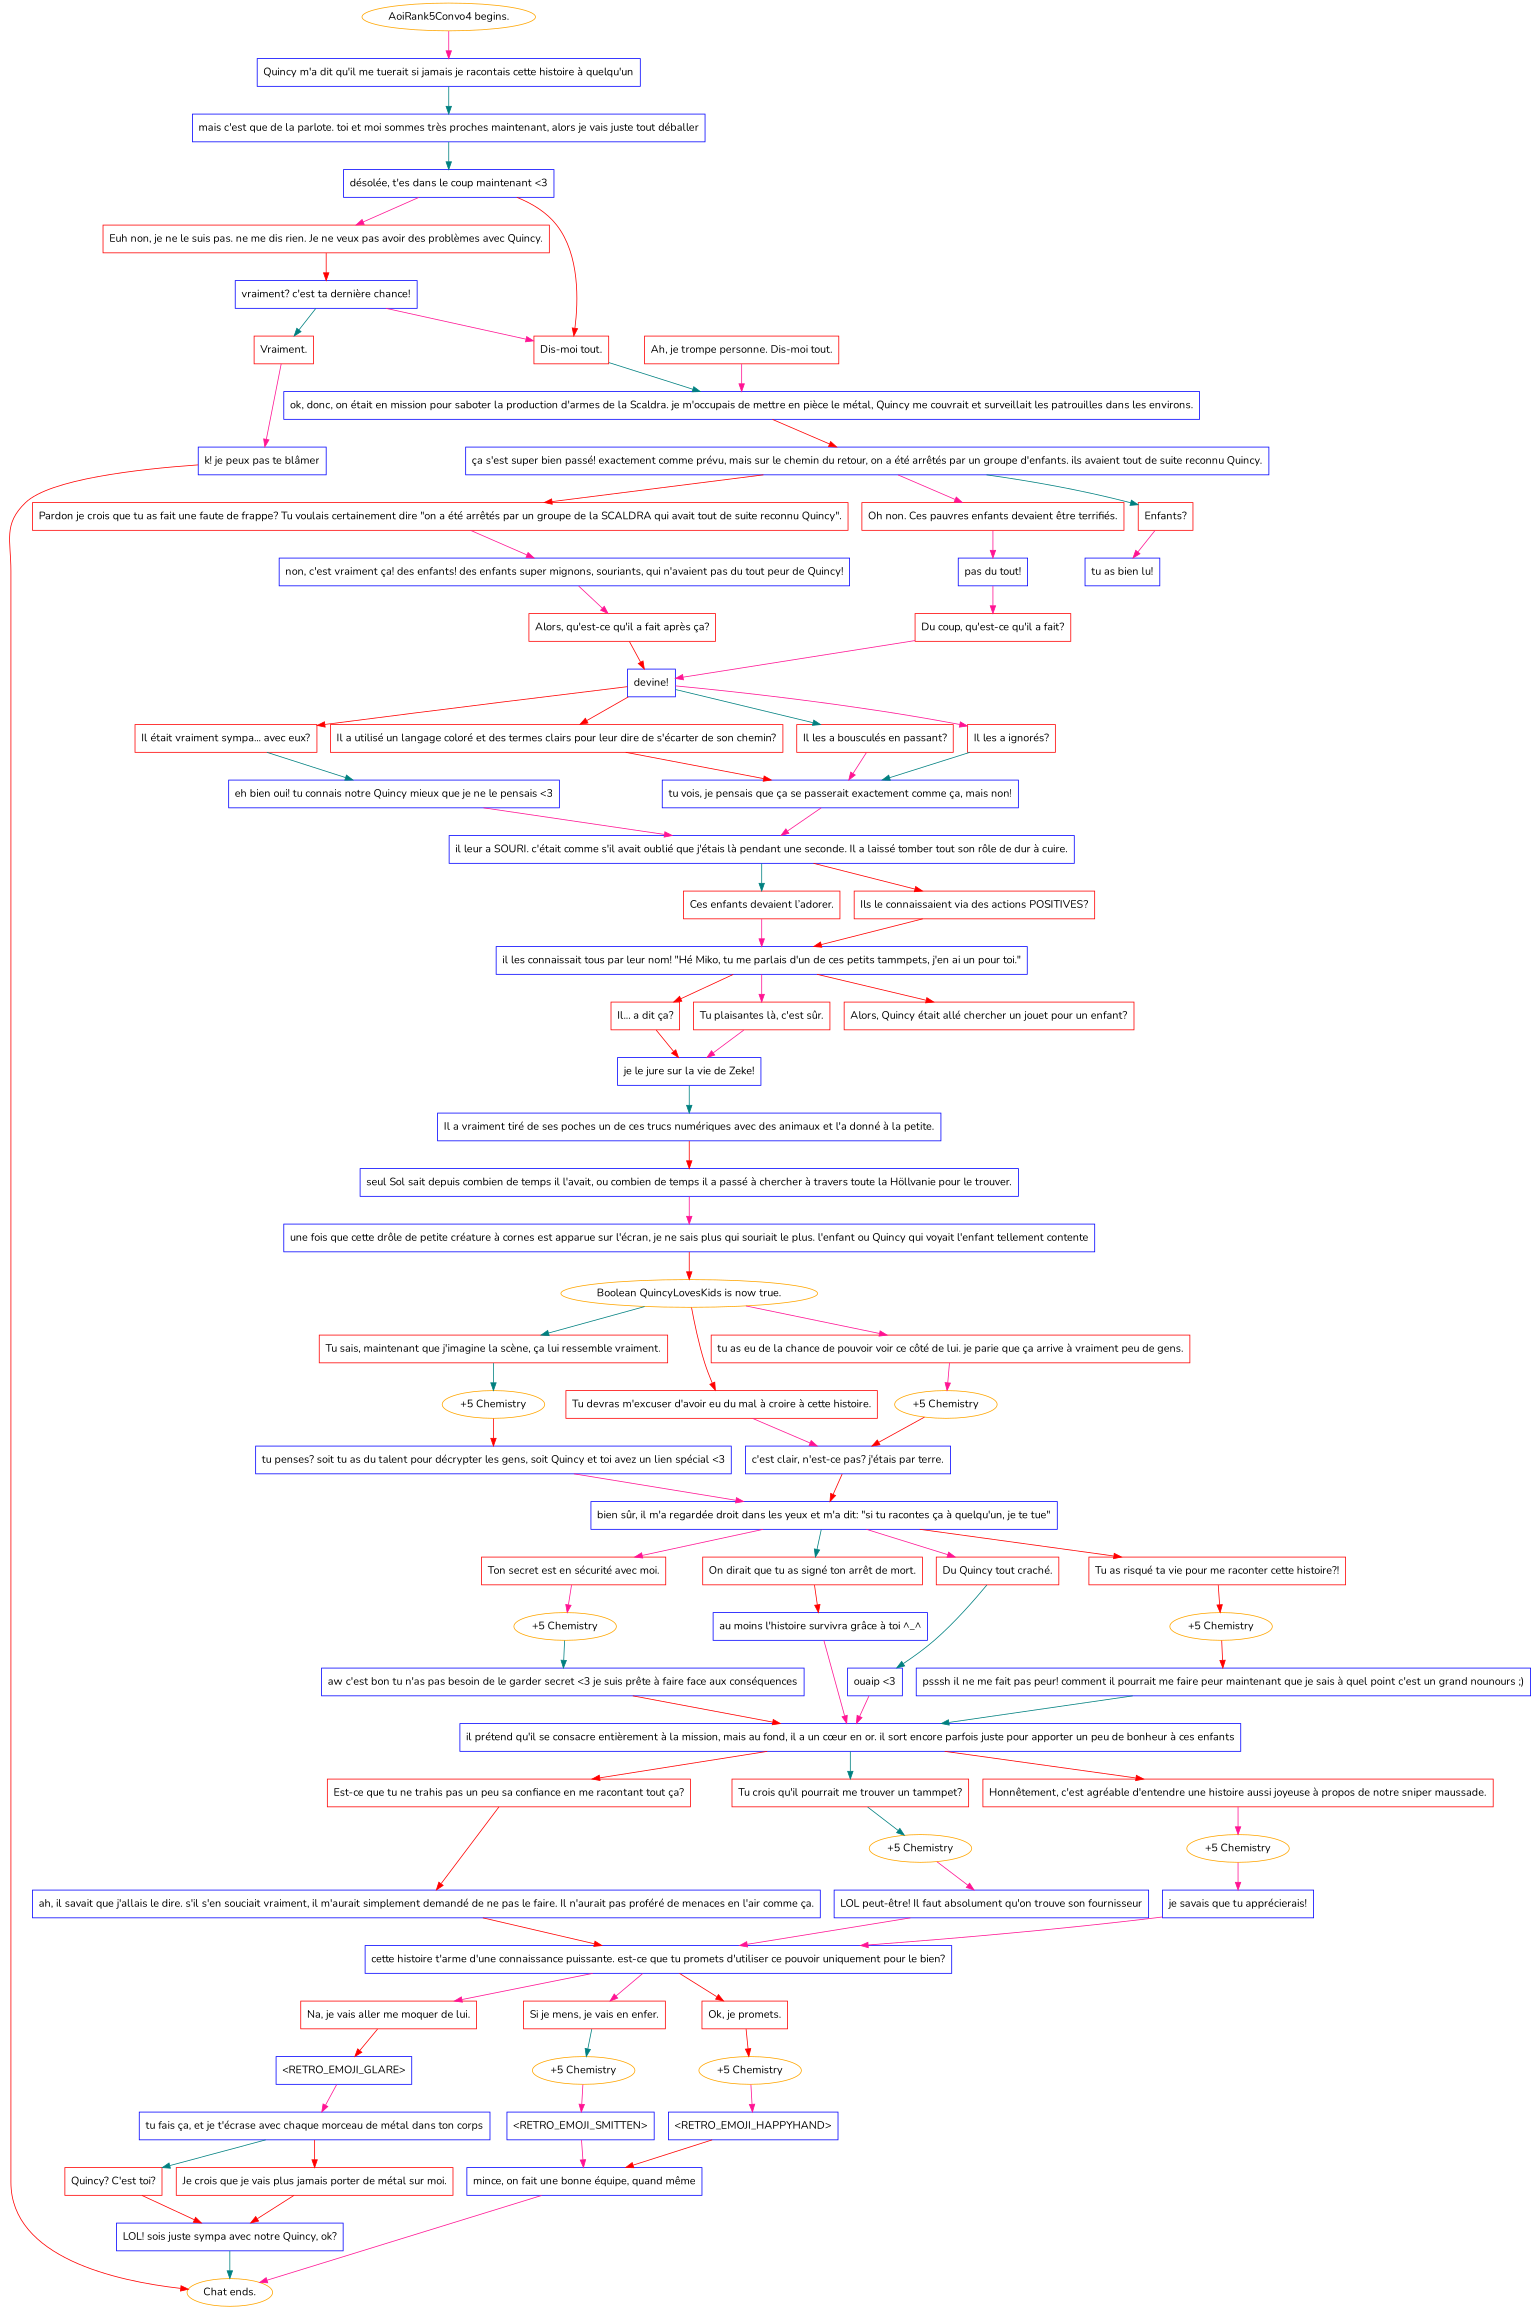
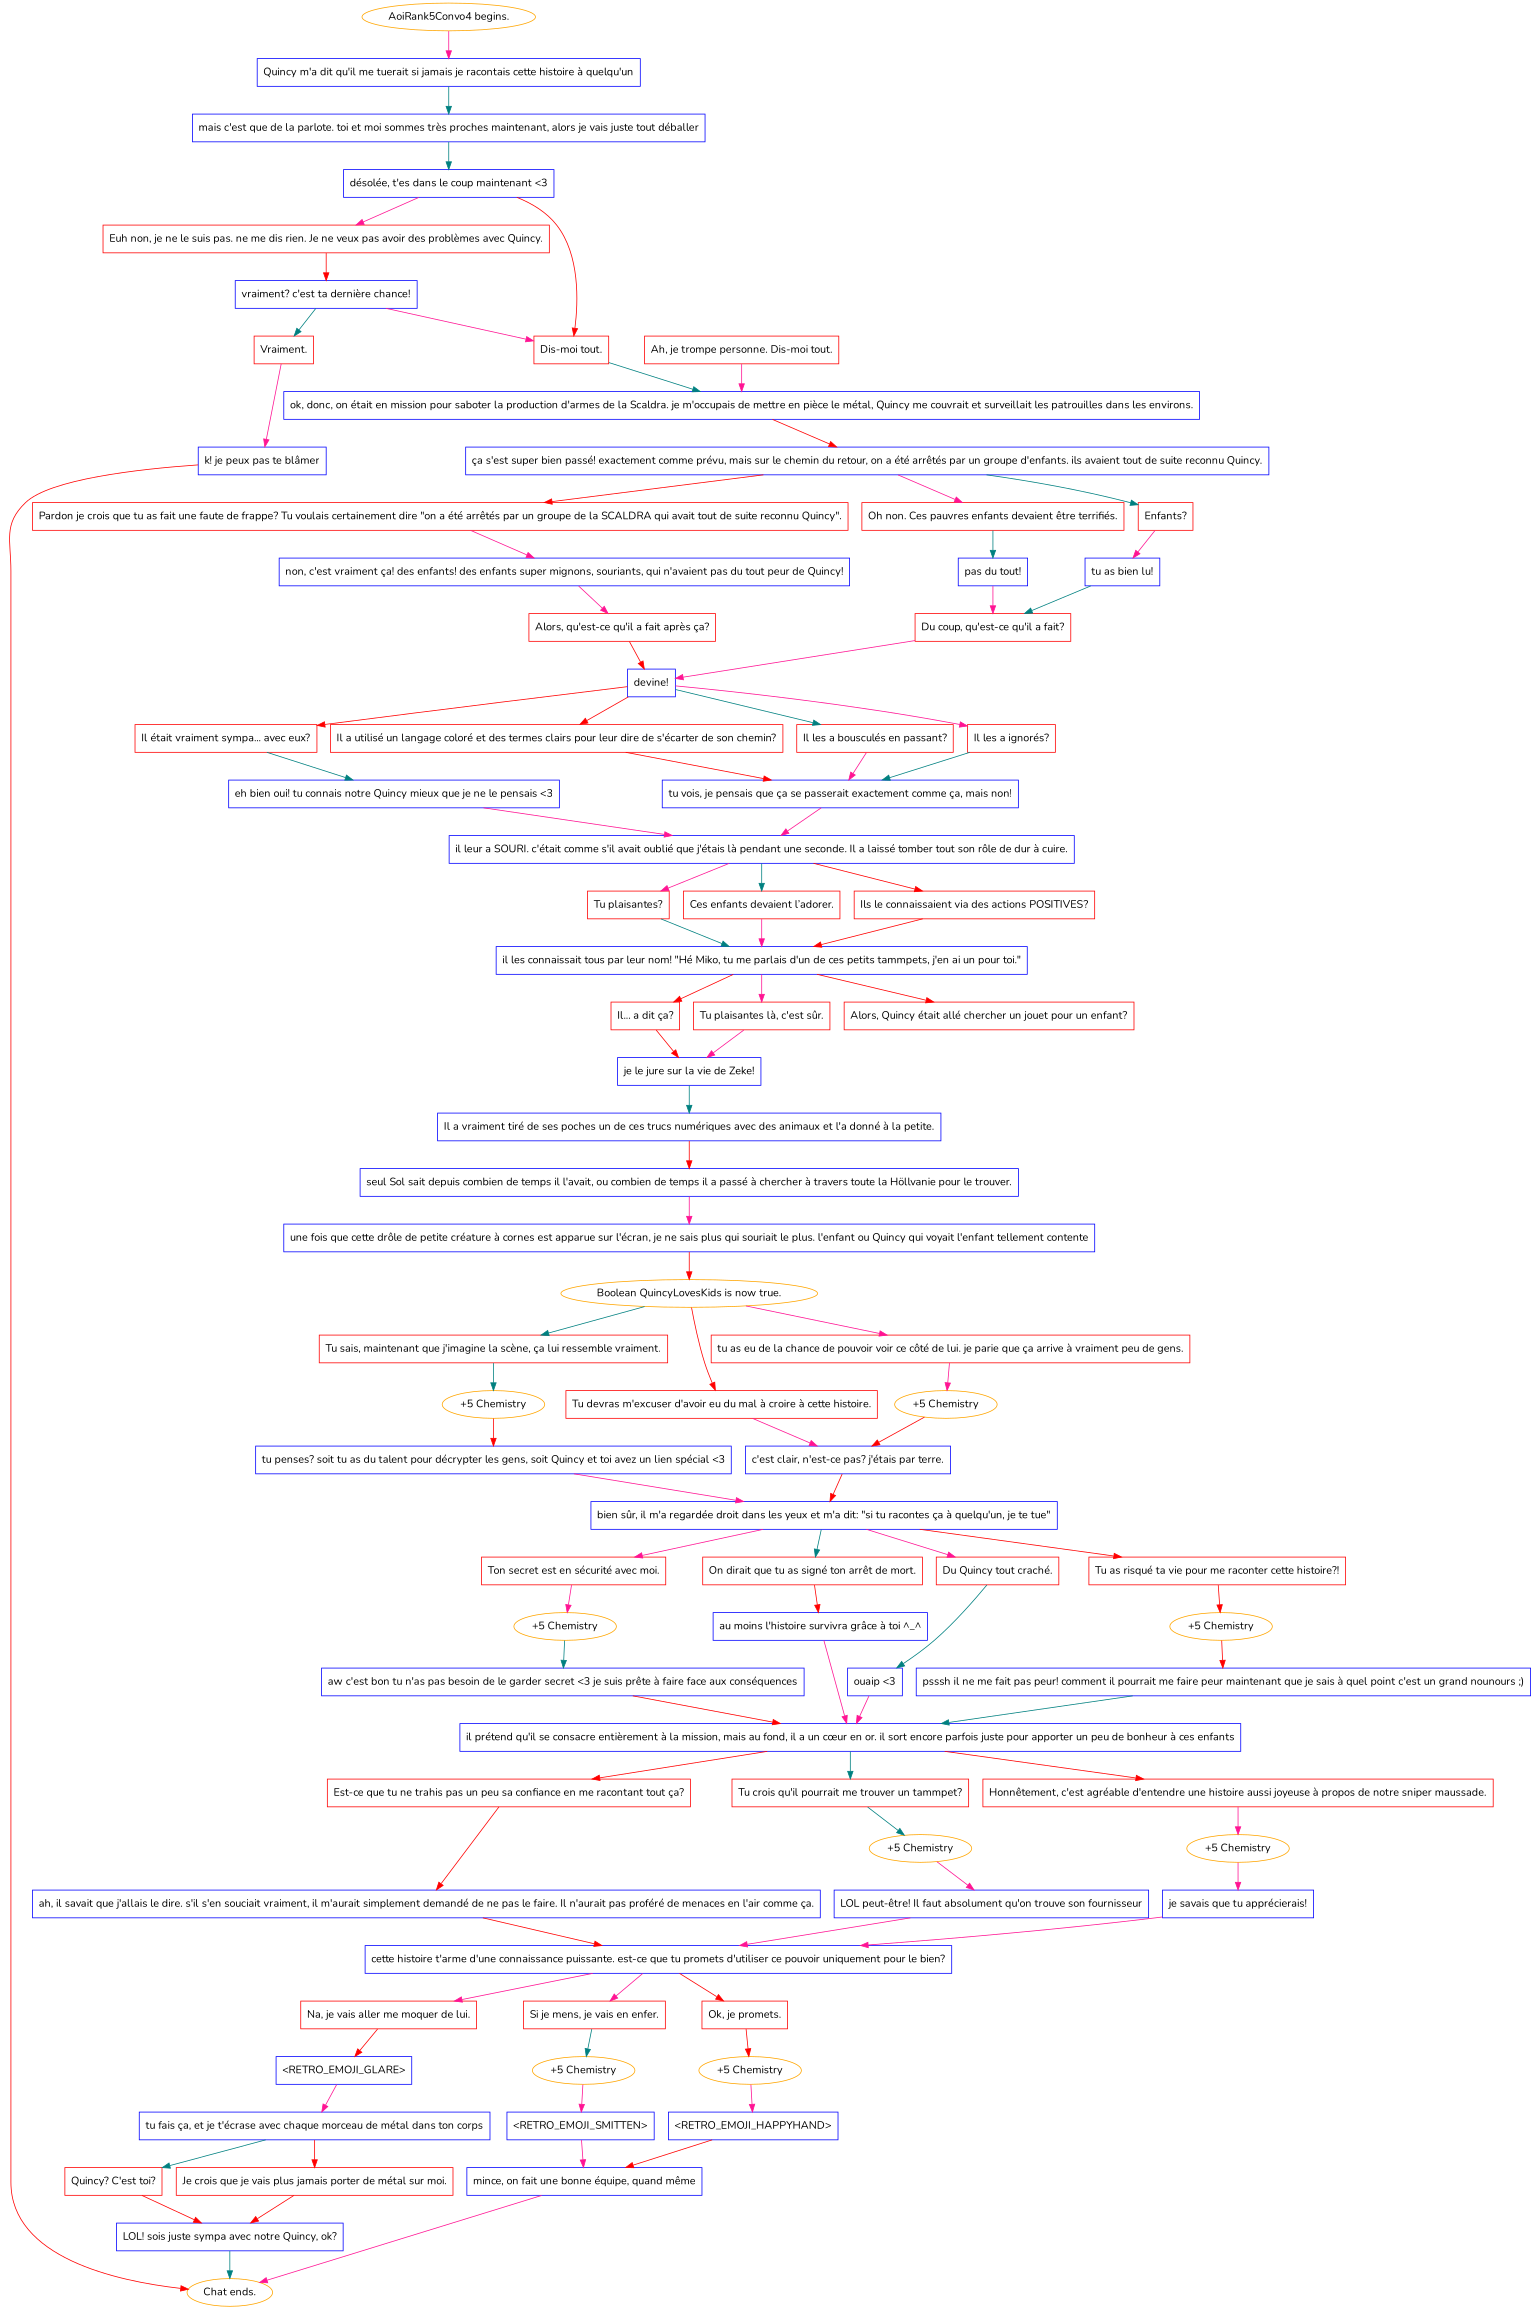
edge "Oh non. Ces pauvres enfants devaient être terrifiés." -> "pas du tout!": color deeppink -> teal
edge "tu as bien lu!" -> "Du coup, qu'est-ce qu'il a fait?": added
node "Tu plaisantes?": added
